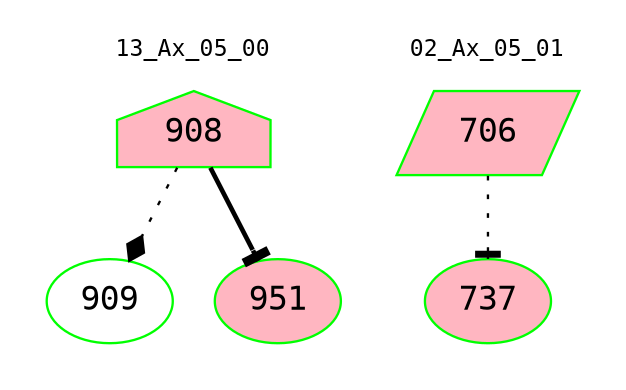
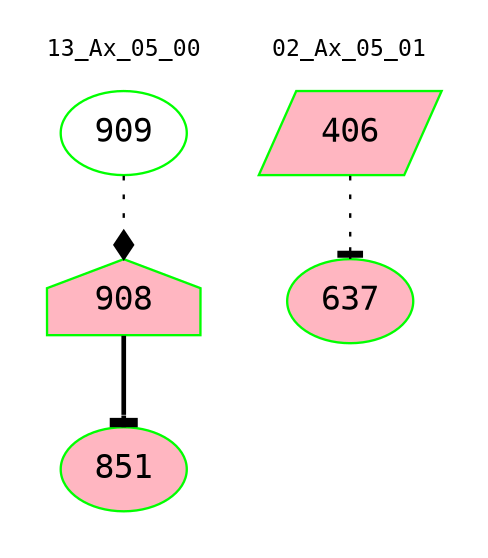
node "706": label "706" -> "406"
edge "908" -> "909": reversed
node "951": label "951" -> "851"
node "737": label "737" -> "637"
